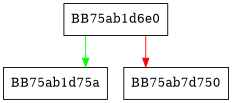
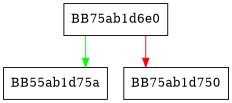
node "BB75ab1d75a": label "BB75ab1d75a" -> "BB55ab1d75a"
node "BB75ab7d750": label "BB75ab7d750" -> "BB75ab1d750"
